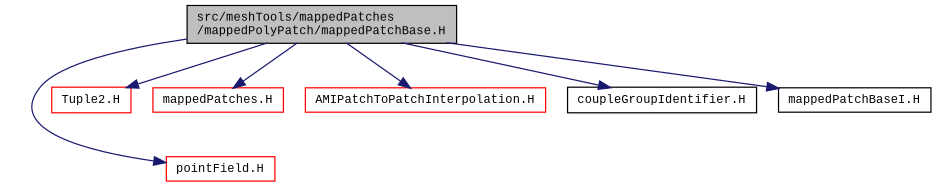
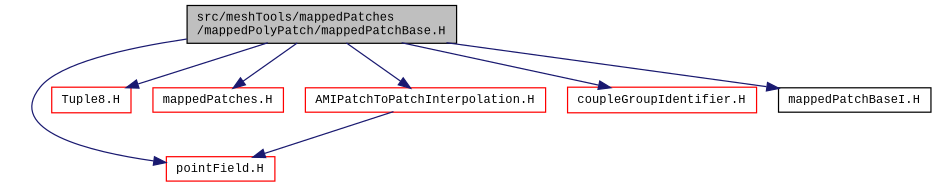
node "Tuple2.H": label "Tuple2.H" -> "Tuple8.H"
node "coupleGroupIdentifier.H": color black -> red
edge "AMIPatchToPatchInterpolation.H" -> "pointField.H": added
